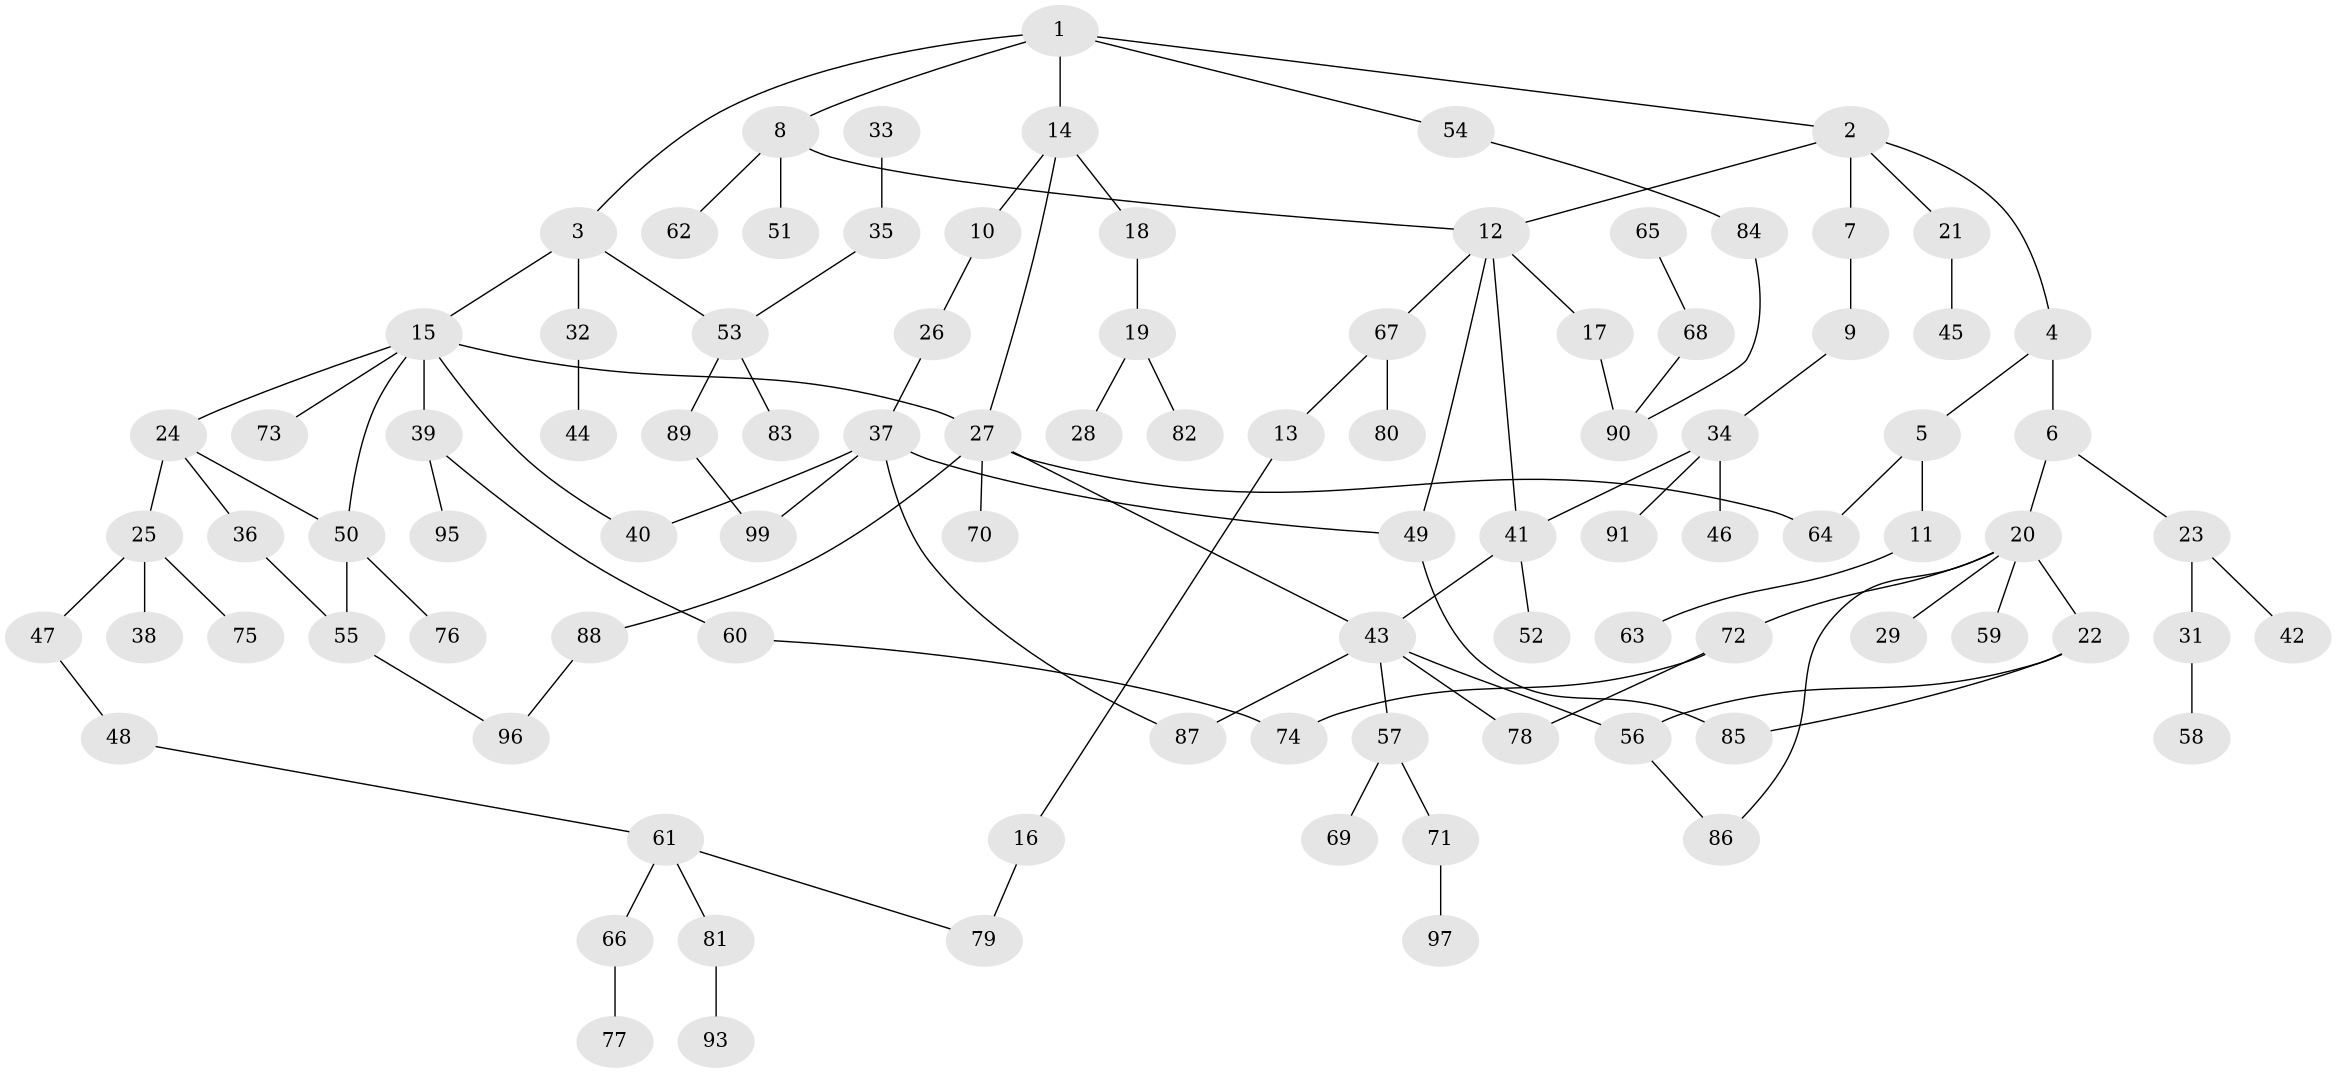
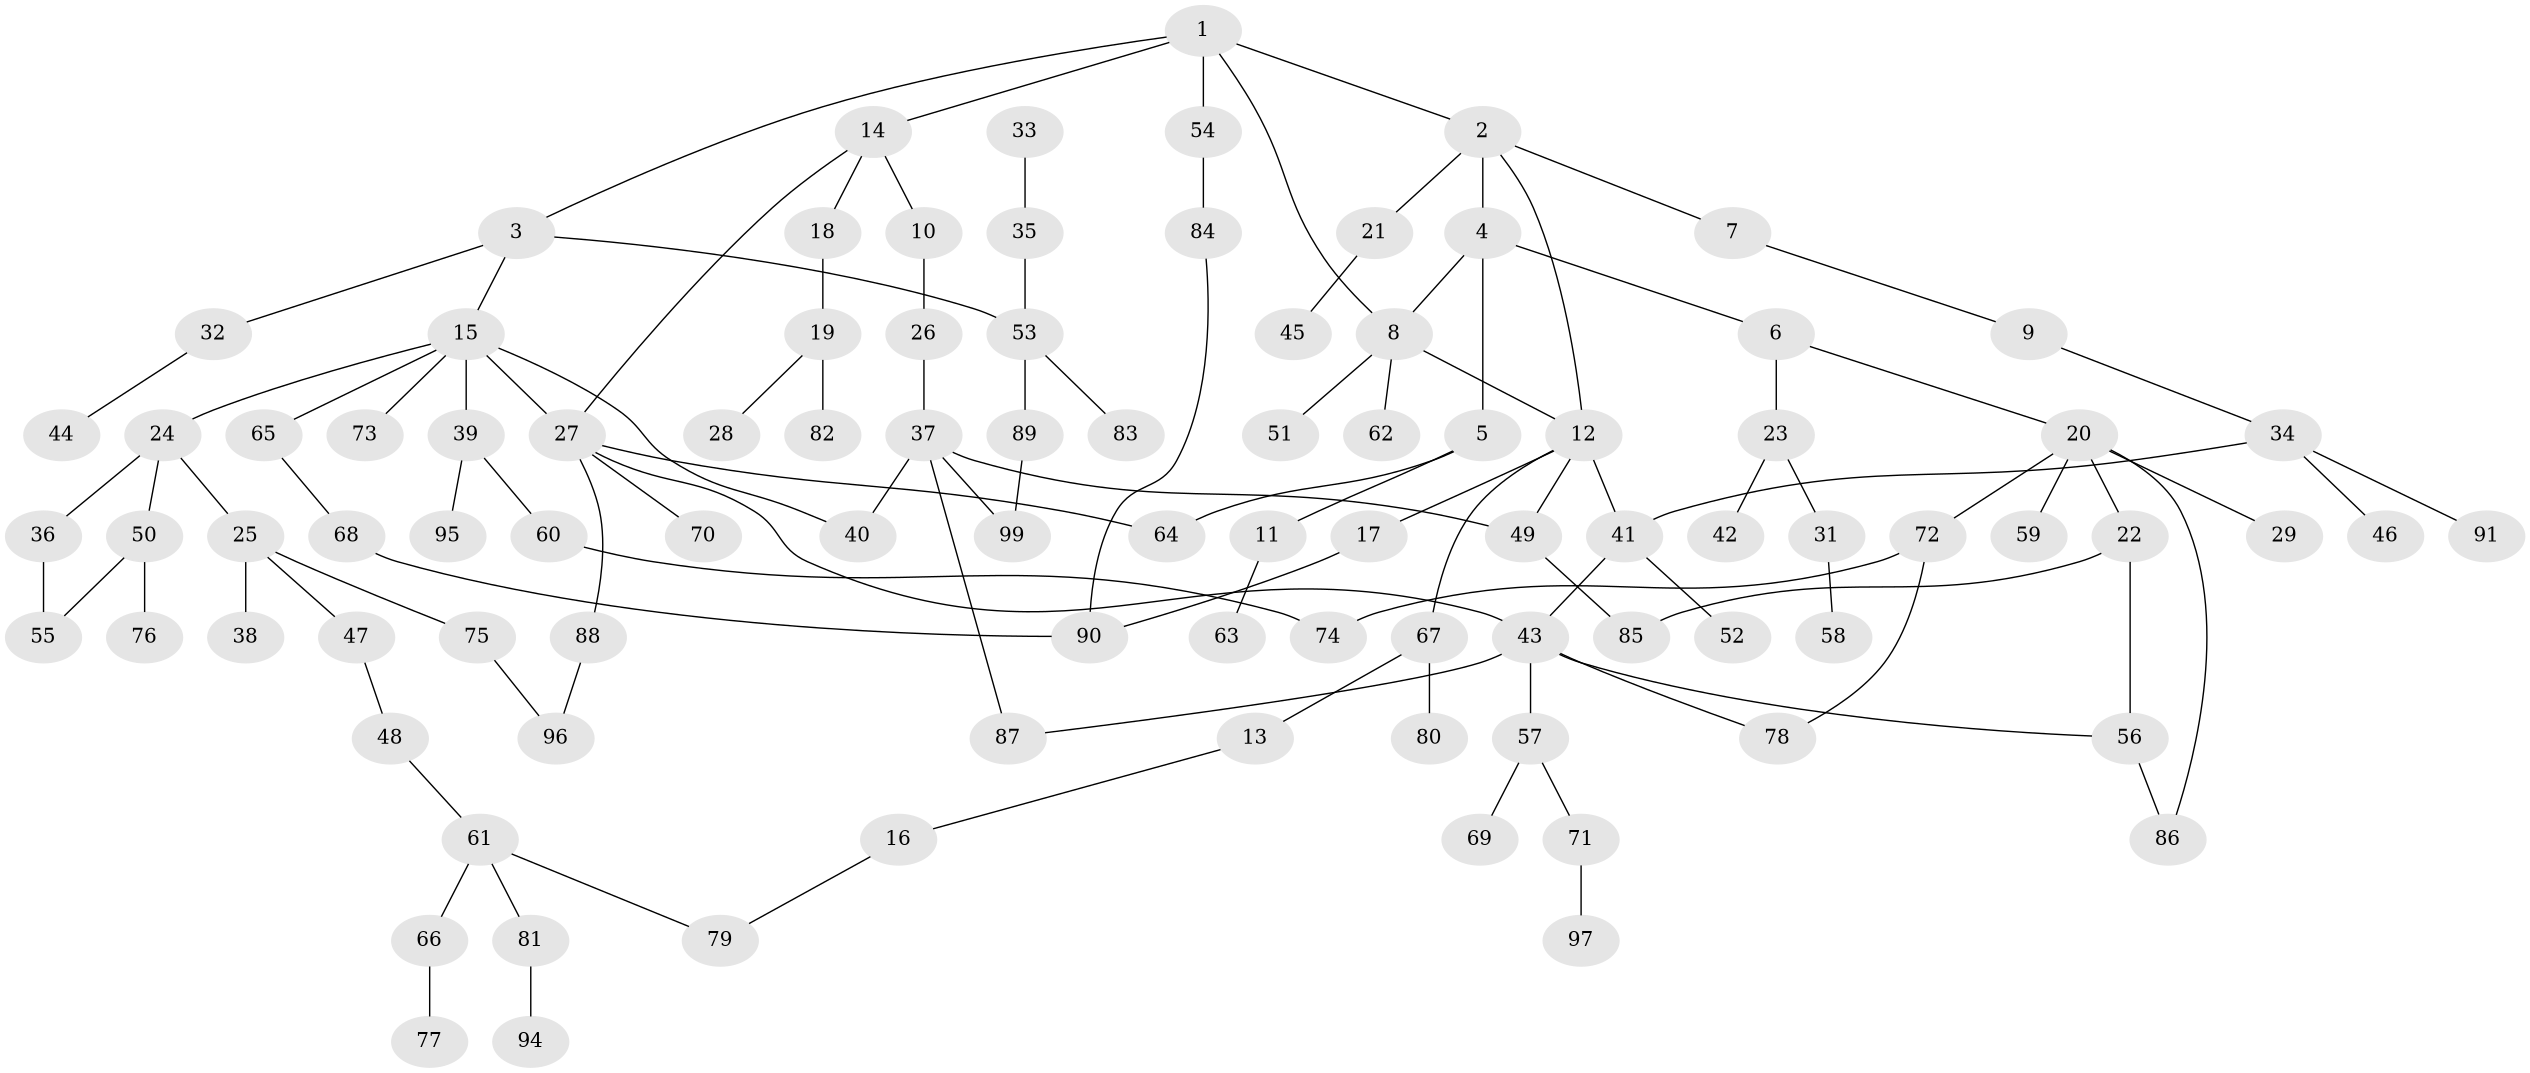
edge "4" -- "8": added
edge "15" -- "50": now "15" -- "65"
edge "55" -- "96": now "75" -- "96"
node "93": label "93" -> "94"
